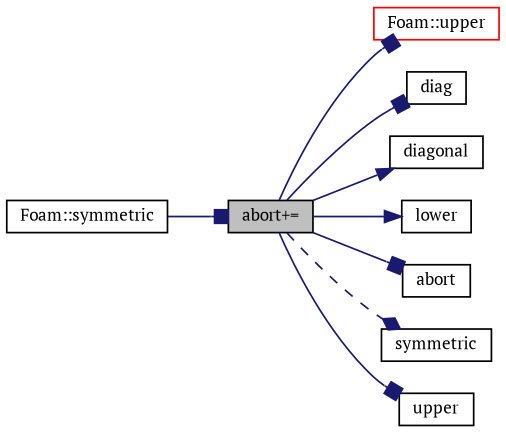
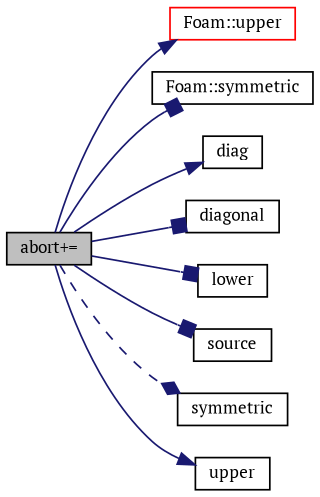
edge "abort+=" -> "Foam::upper": arrowhead box -> normal
edge "abort+=" -> "diag": arrowhead box -> normal
edge "abort+=" -> "diagonal": arrowhead normal -> box
edge "Foam::symmetric" -> "abort+=": reversed
edge "abort+=" -> "lower": arrowhead normal -> box
node "abort": label "abort" -> "source"
edge "abort+=" -> "upper": arrowhead box -> normal
